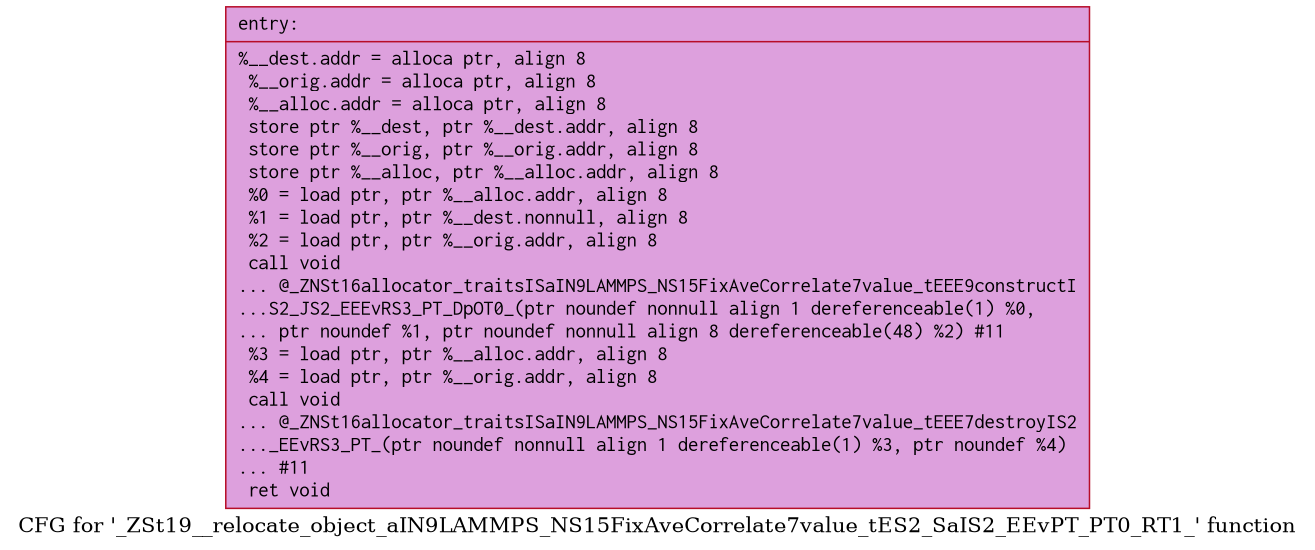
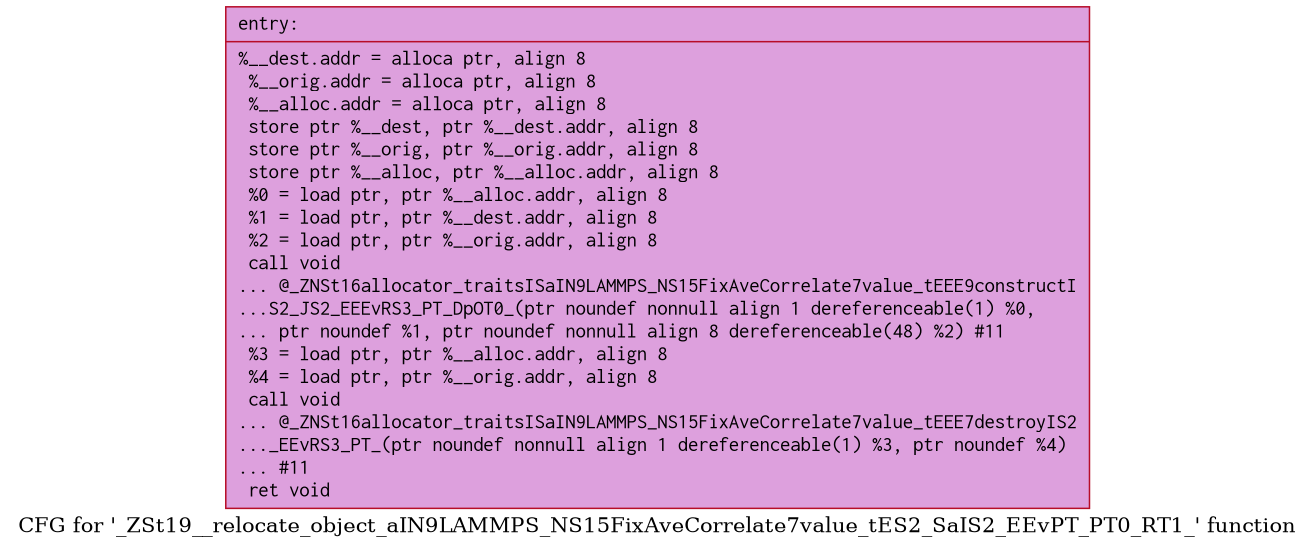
node "entry:": text "%1 = load ptr, ptr %__dest.nonnull, align 8" -> "%1 = load ptr, ptr %__dest.addr, align 8"
